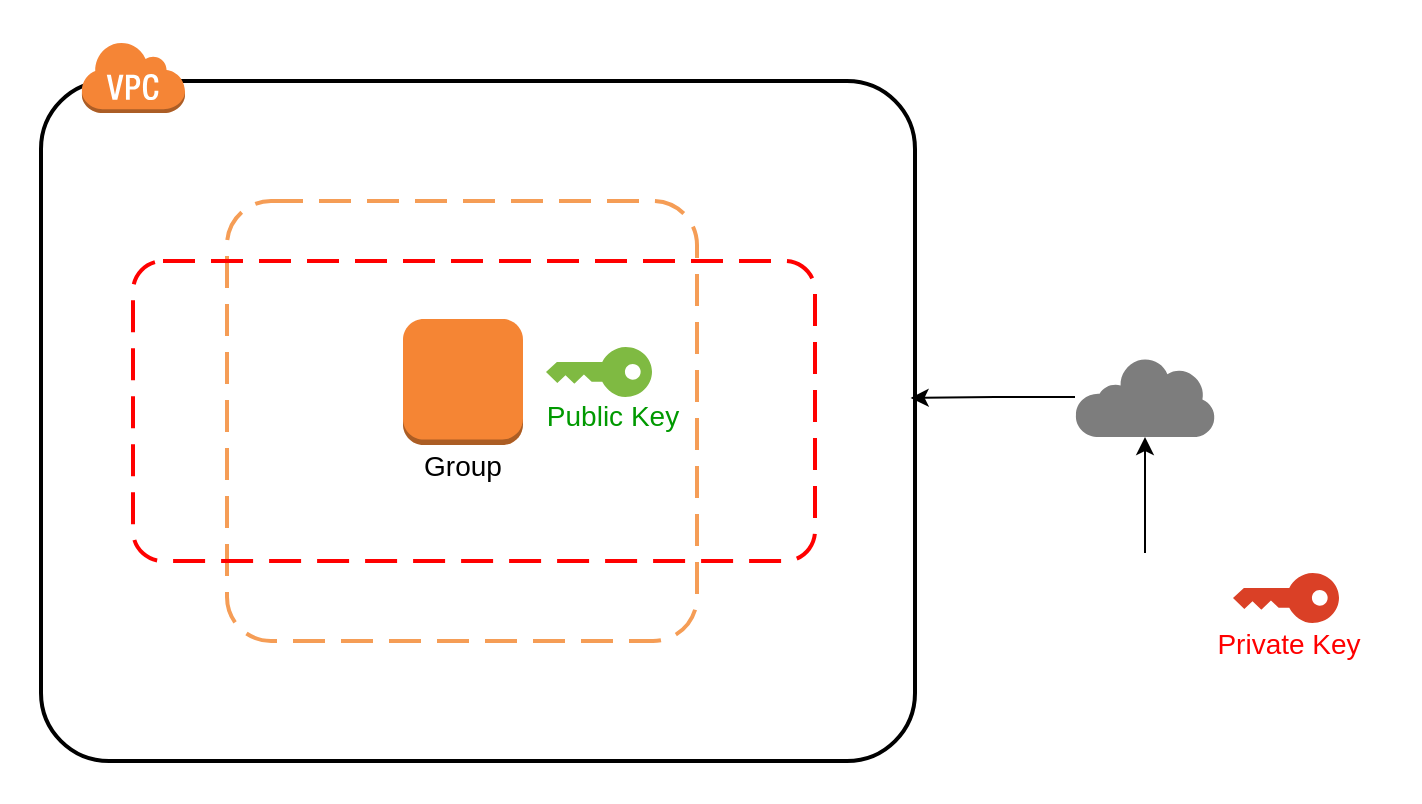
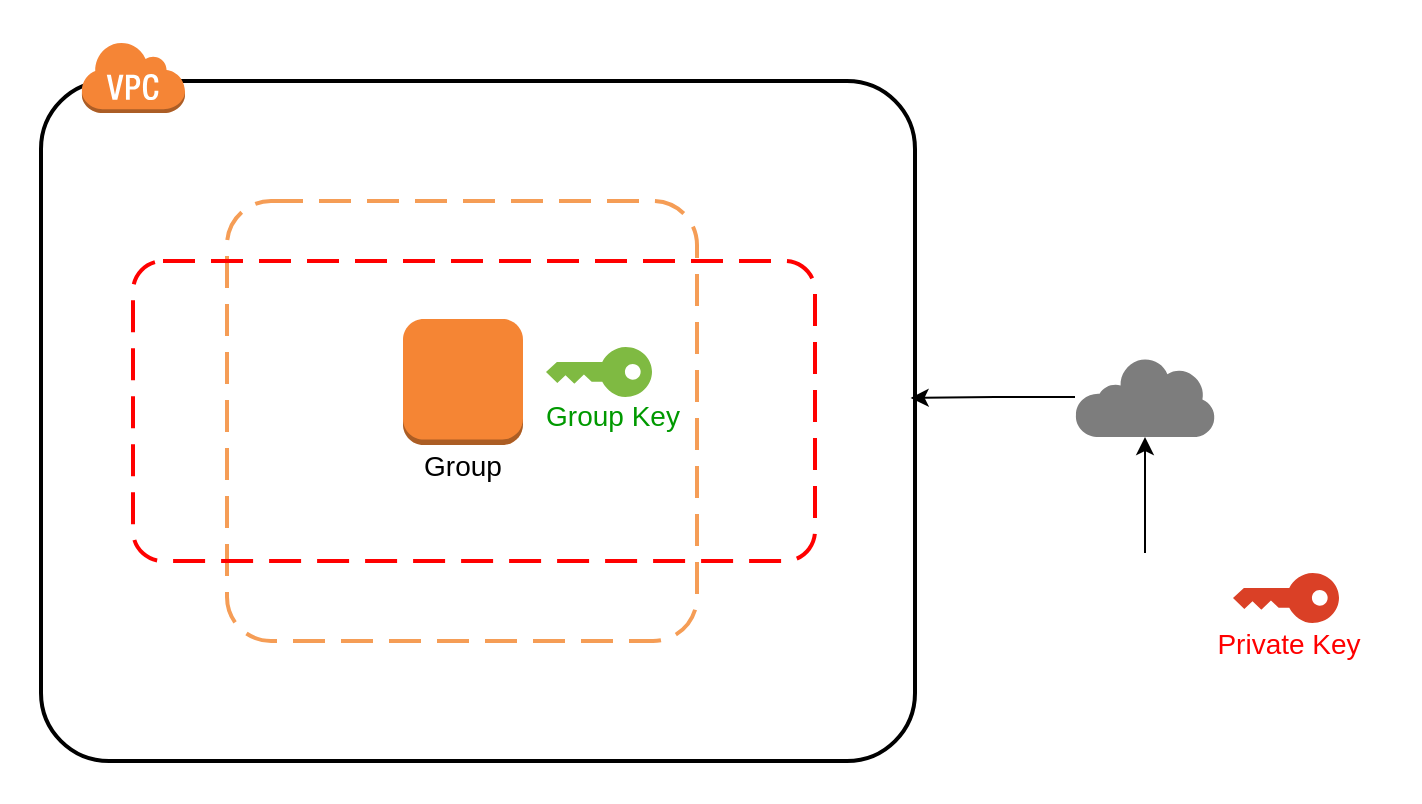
node "Public Key": label "Public Key" -> "Group Key"
